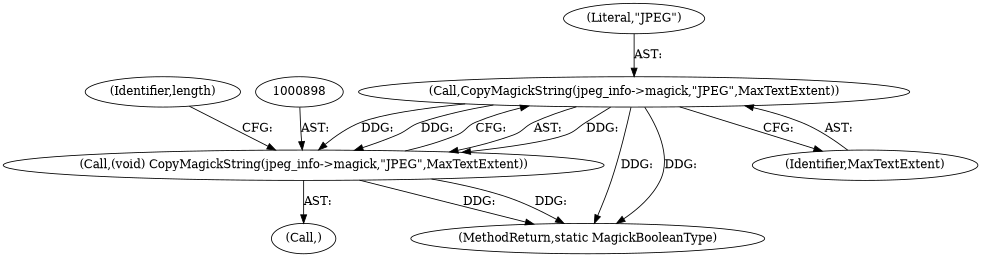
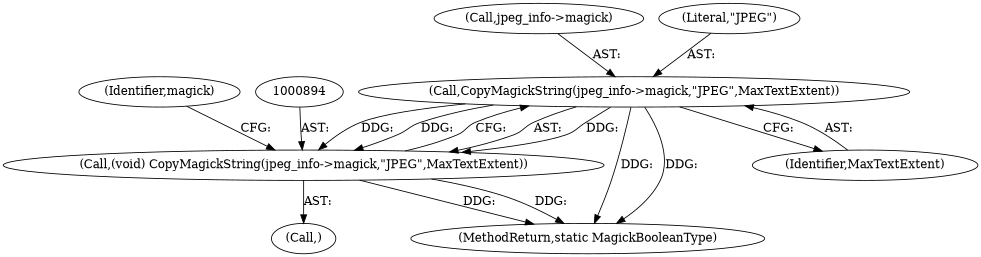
node "(Call,jpeg_info->magick)": added
node "(Identifier,length)": label "(Identifier,length)" -> "(Identifier,magick)"
node "1000898": label "1000898" -> "1000894"
